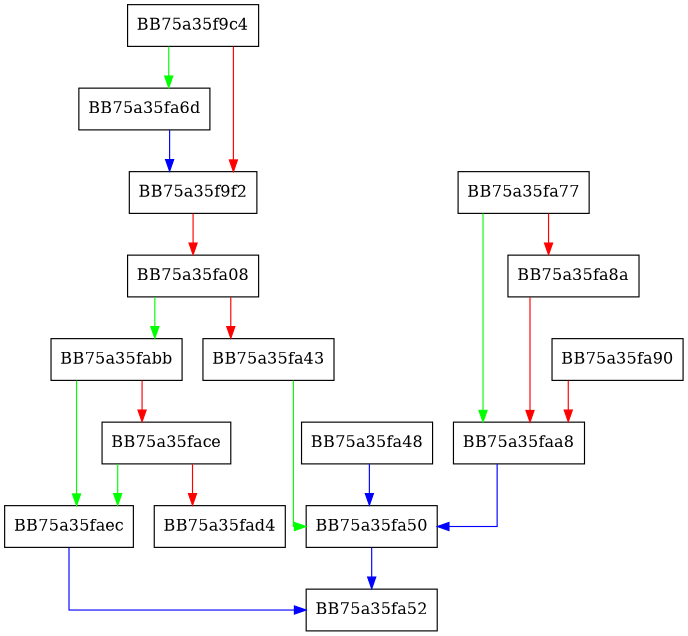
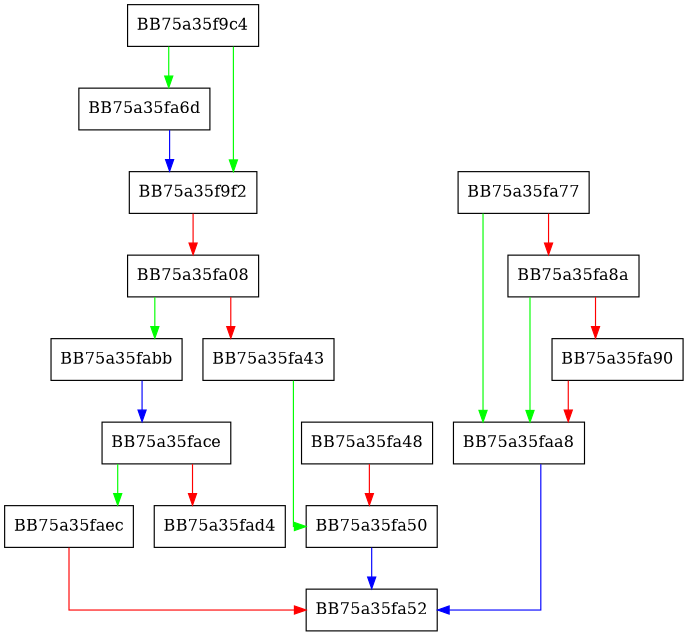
edge "BB75a35f9c4" -> "BB75a35f9f2": color red -> green
edge "BB75a35fa8a" -> "BB75a35fa90": added
edge "BB75a35fa8a" -> "BB75a35faa8": color red -> green
edge "BB75a35fabb" -> "BB75a35face": color red -> blue
edge "BB75a35fabb" -> "BB75a35faec": removed
edge "BB75a35fa48" -> "BB75a35fa50": color blue -> red
edge "BB75a35faa8" -> "BB75a35fa50": now "BB75a35faa8" -> "BB75a35fa52"
edge "BB75a35faec" -> "BB75a35fa52": color blue -> red
